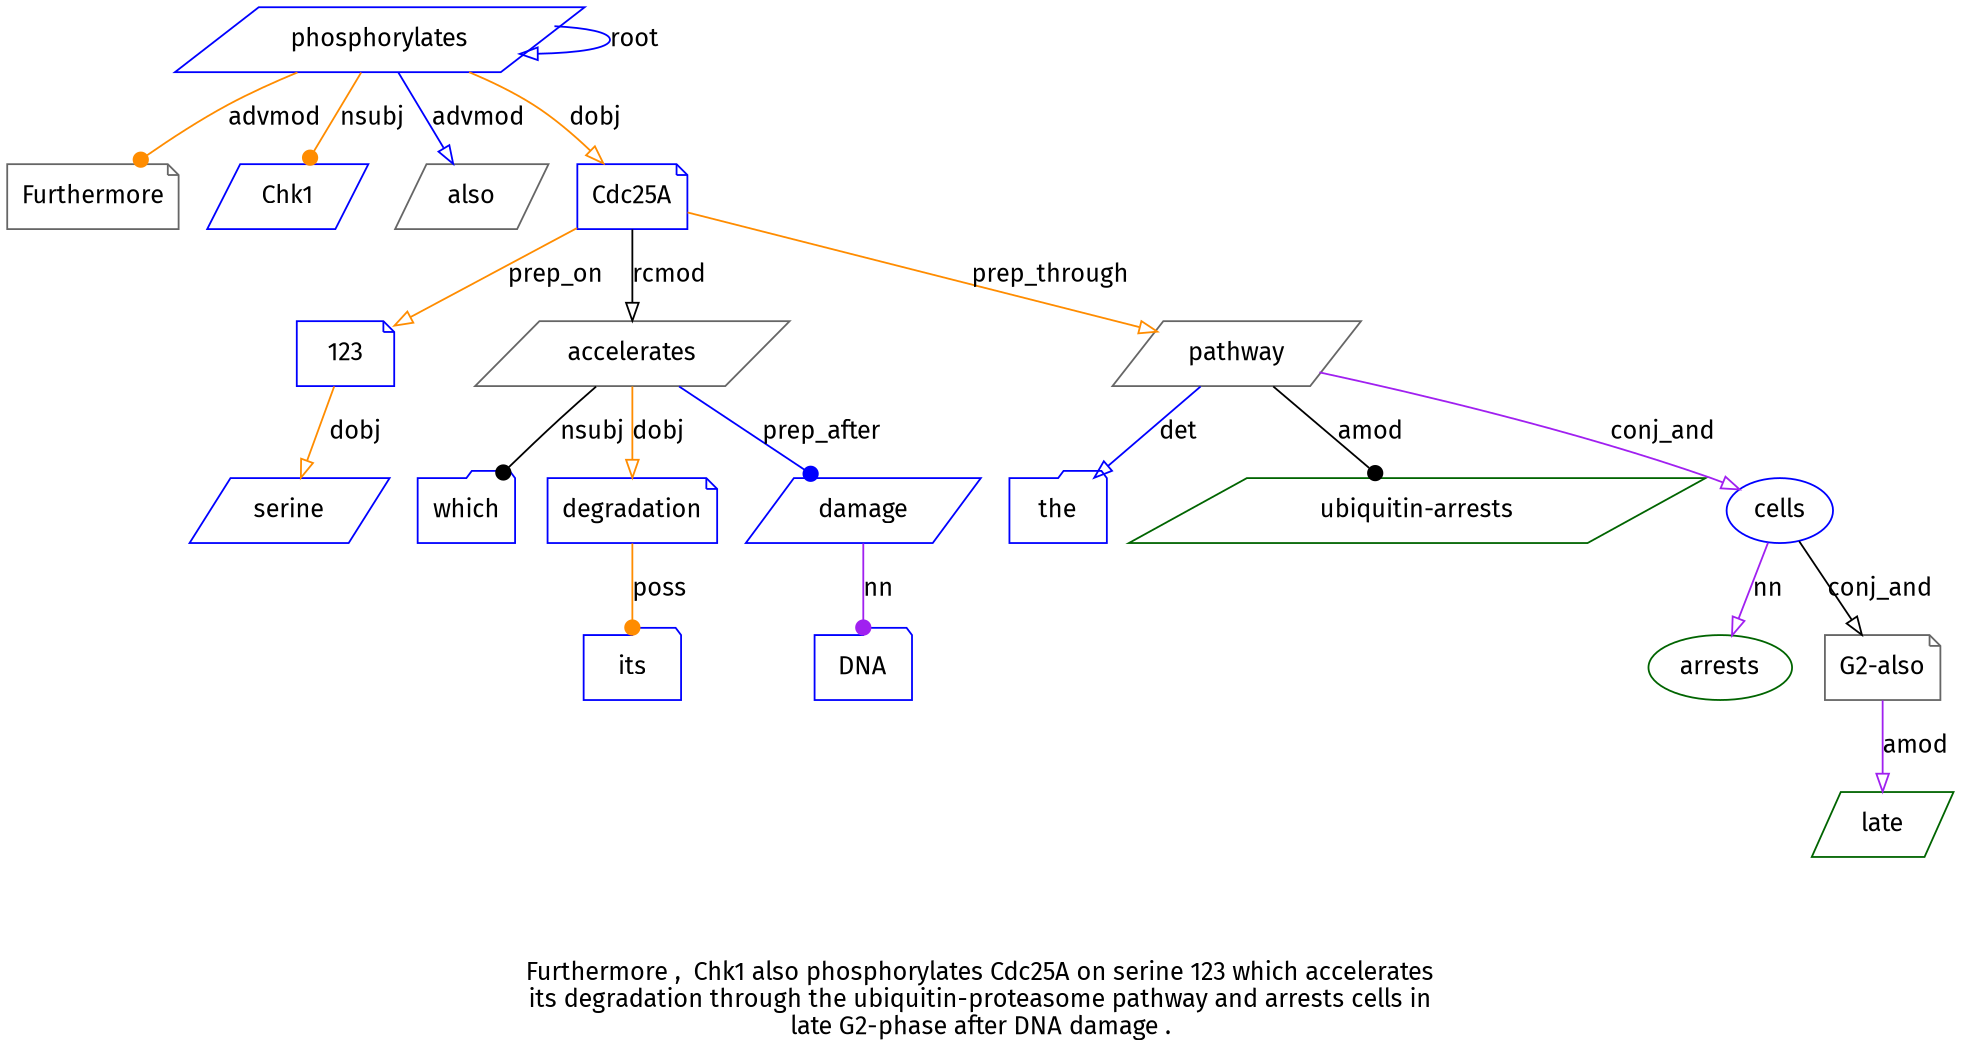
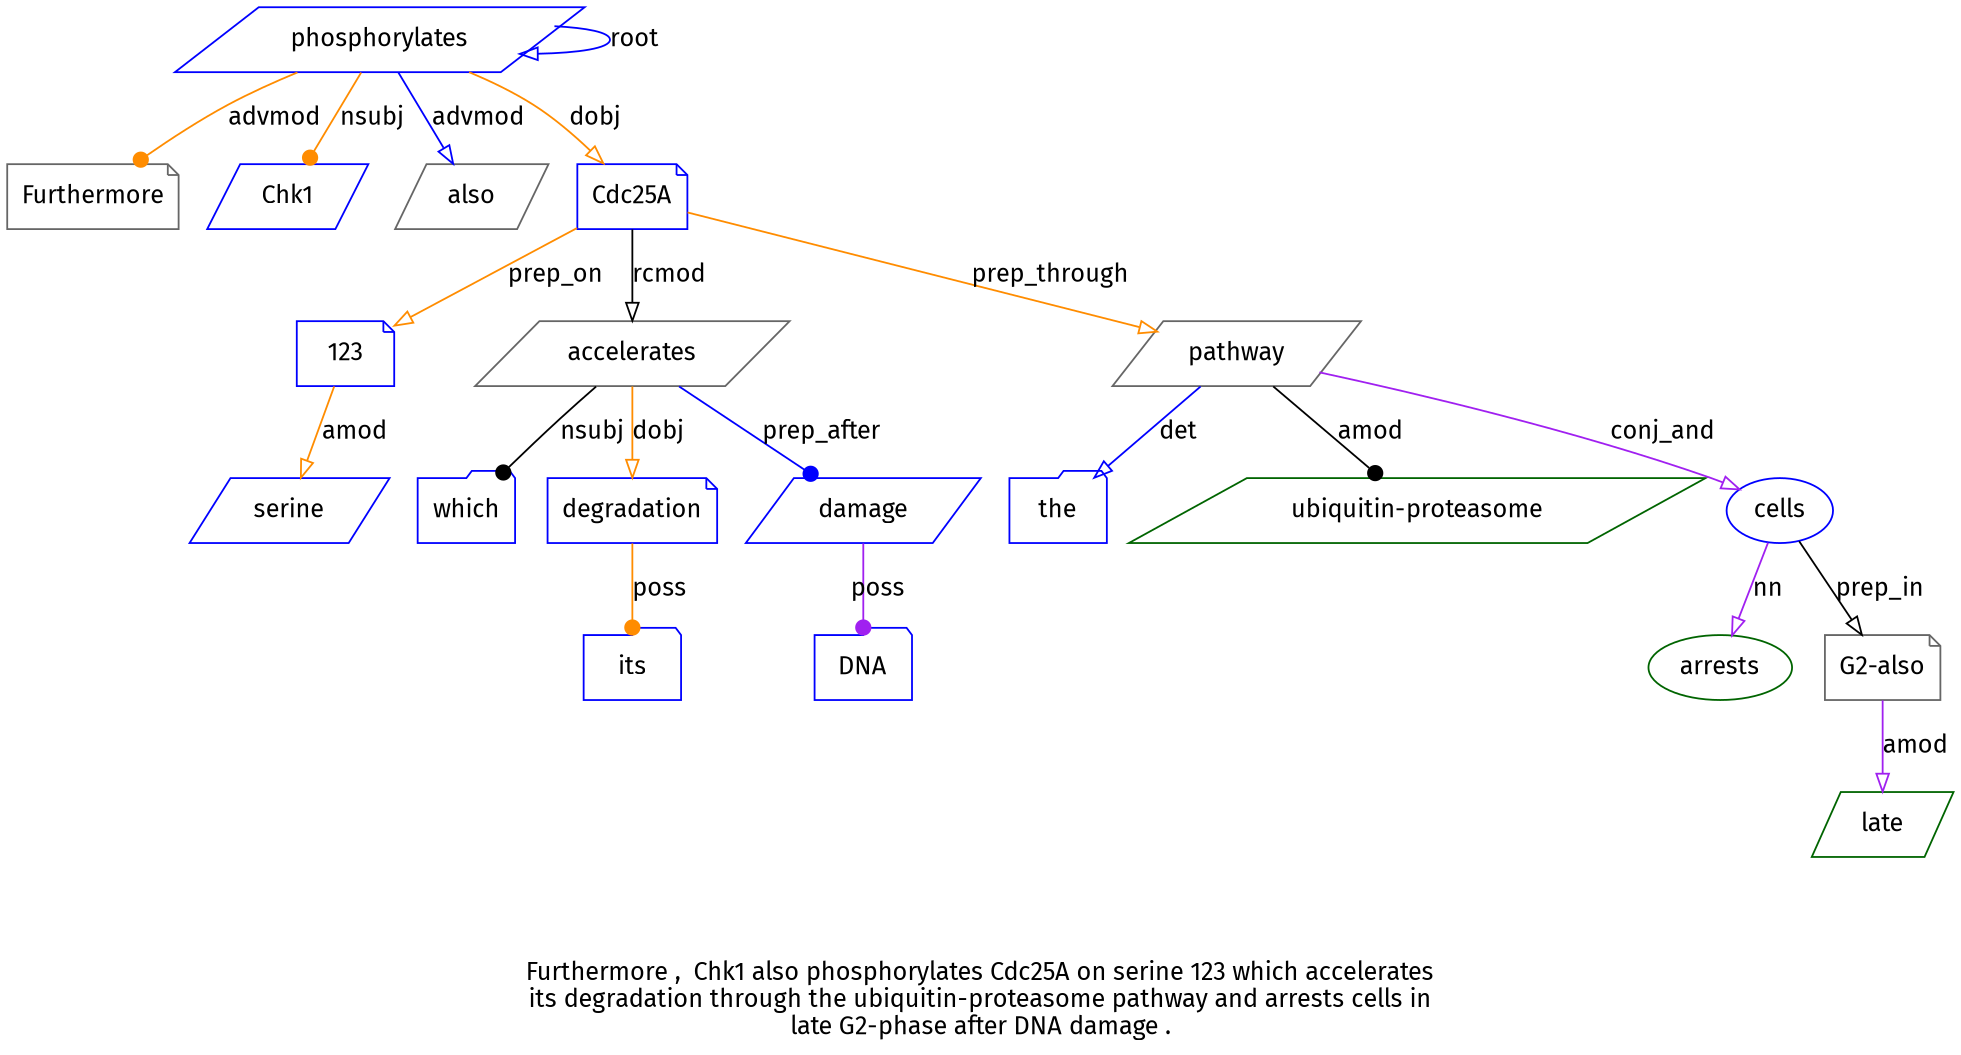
edge "123" -> "serine": label "dobj" -> "amod"
node "ubiquitin-arrests": label "ubiquitin-arrests" -> "ubiquitin-proteasome"
edge "damage" -> "DNA": label "nn" -> "poss"
edge "cells" -> "G2-also": label "conj_and" -> "prep_in"
